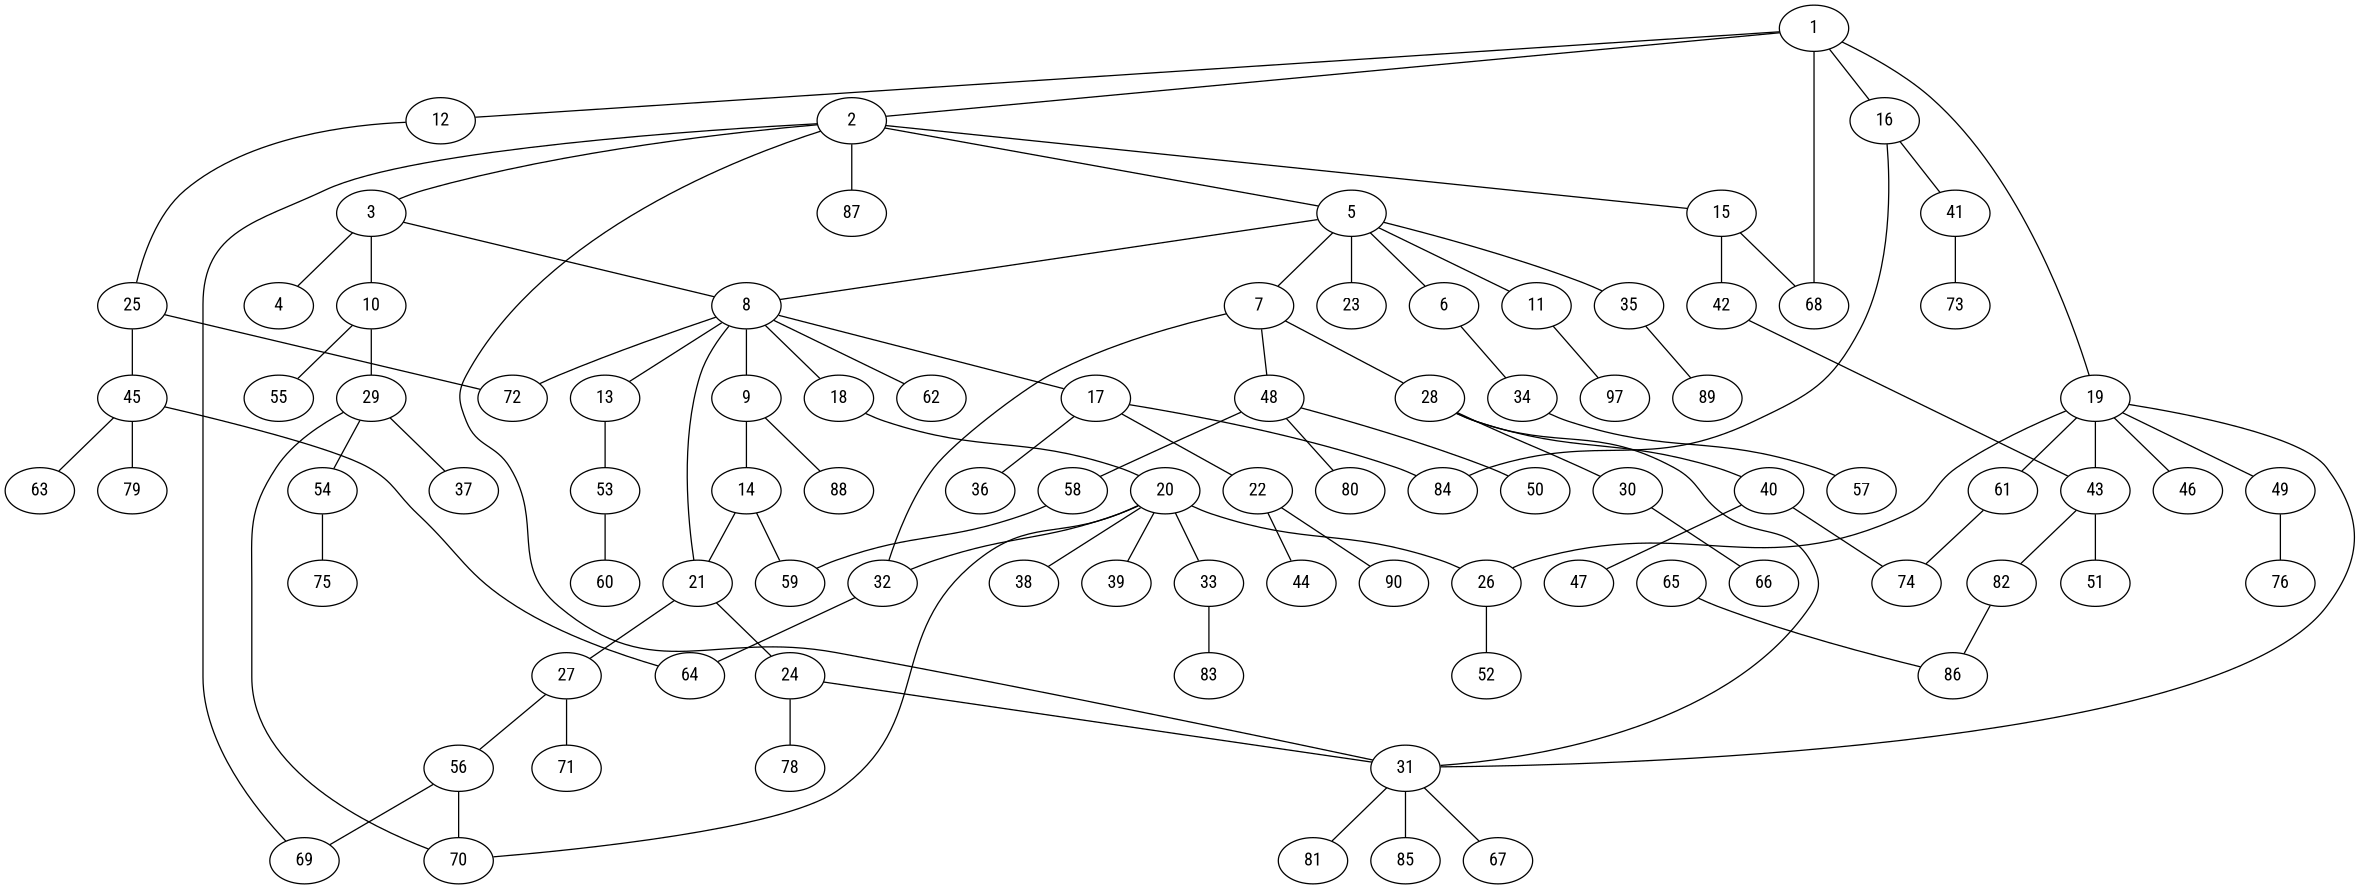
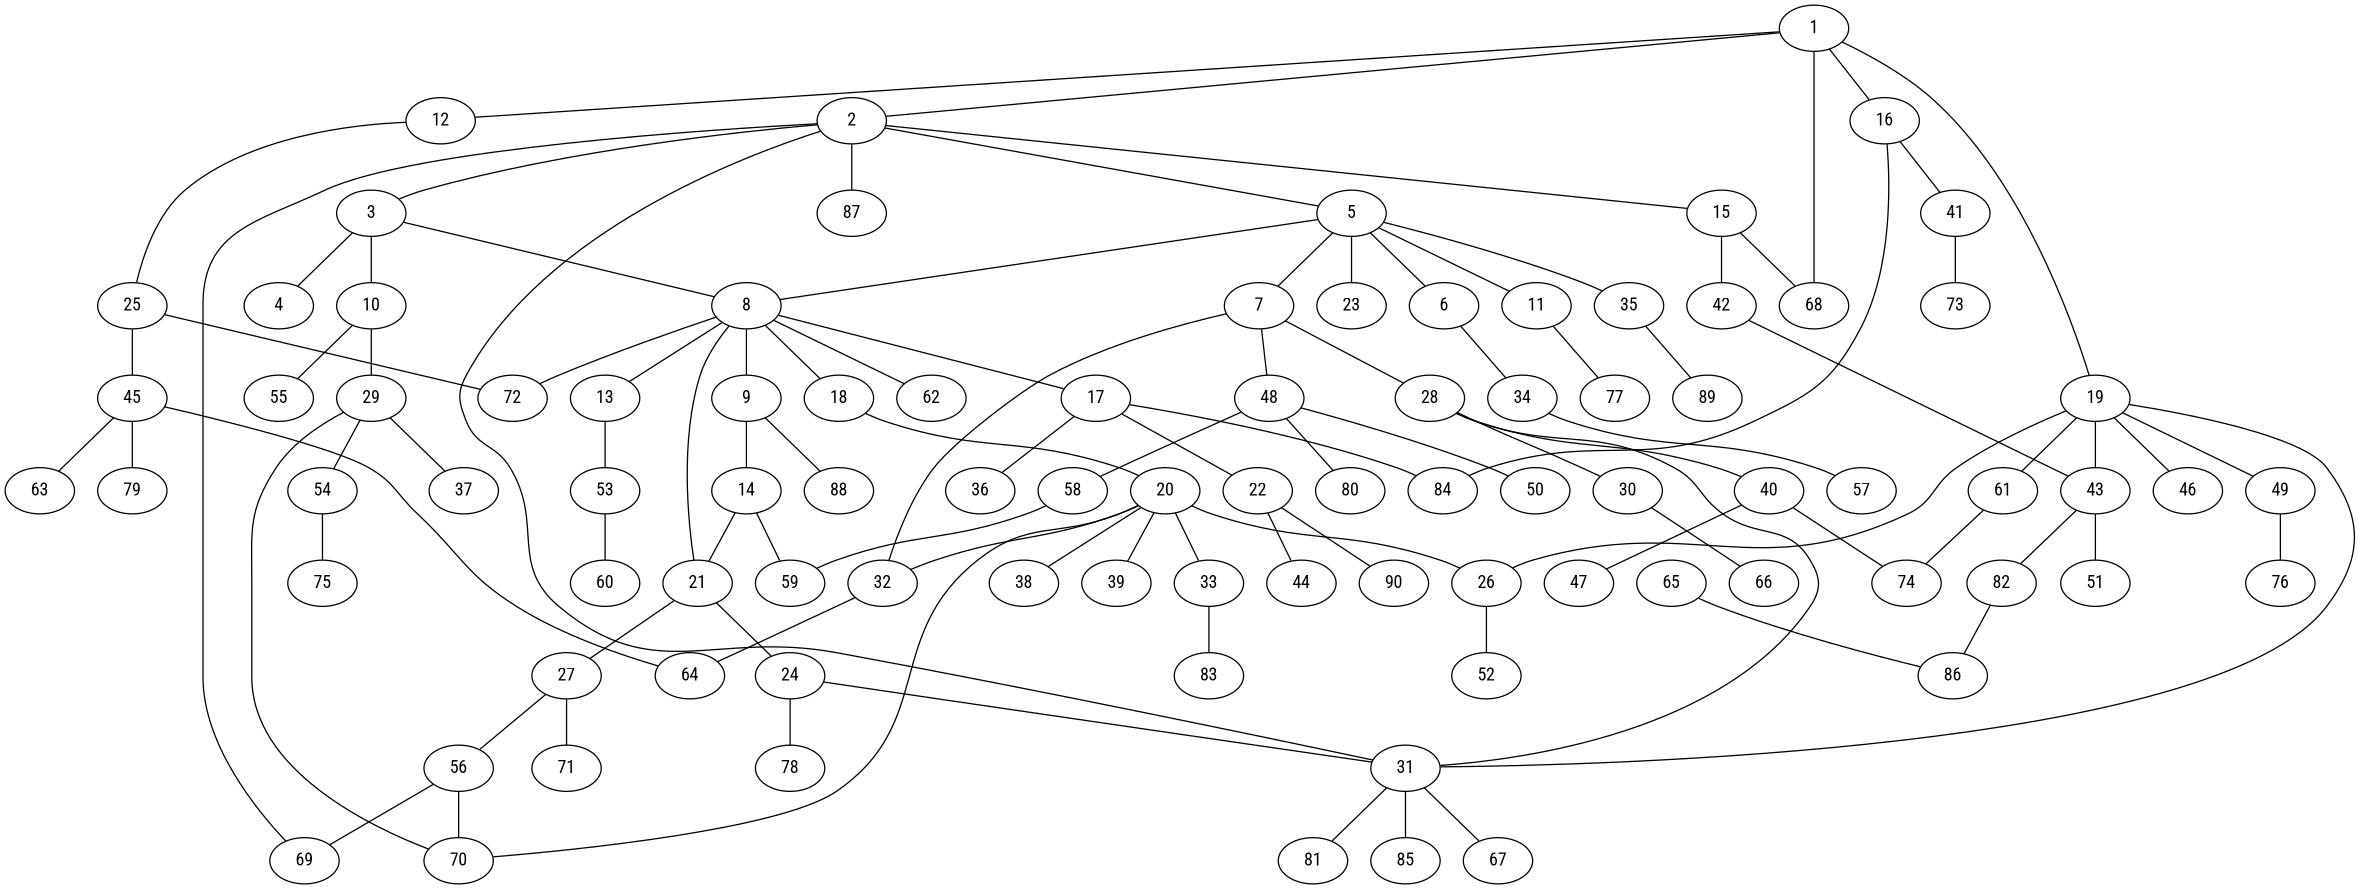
node "97": label "97" -> "77"
